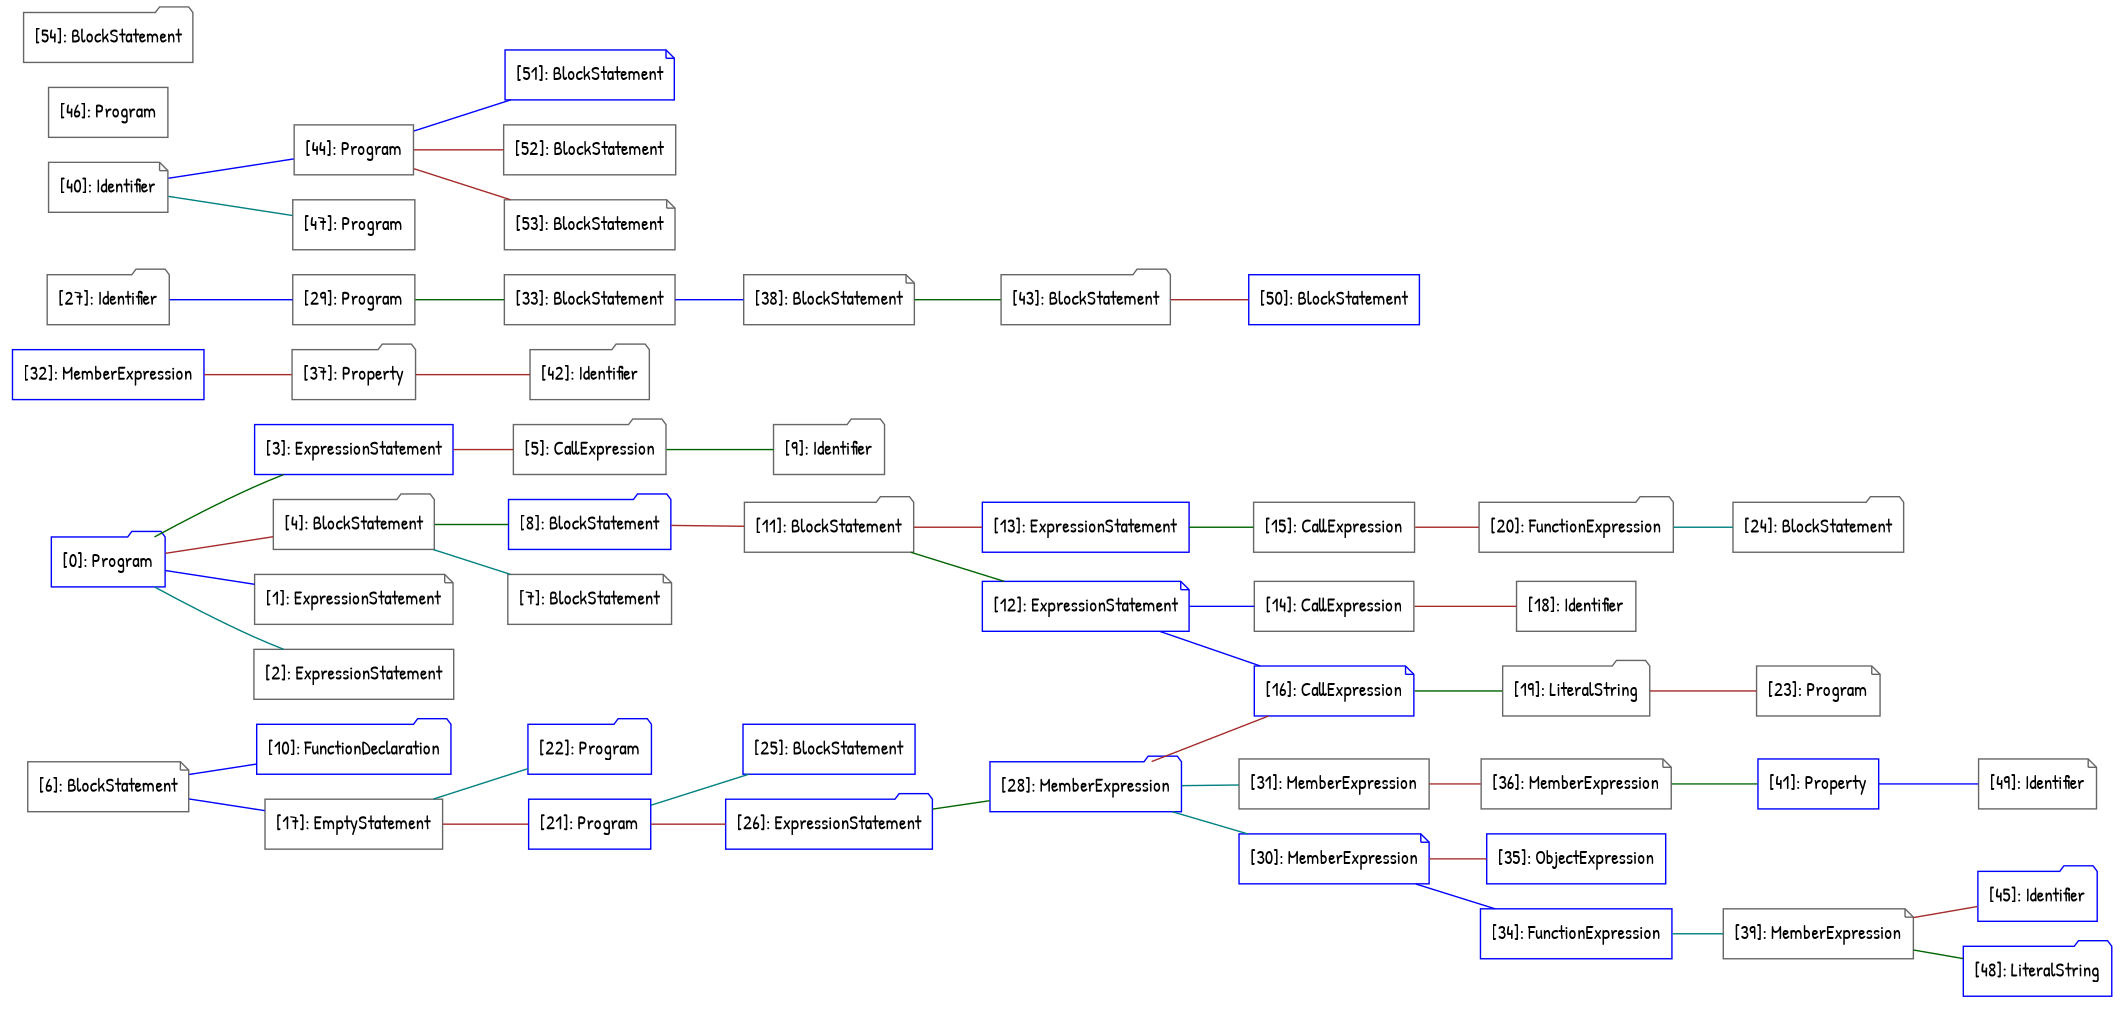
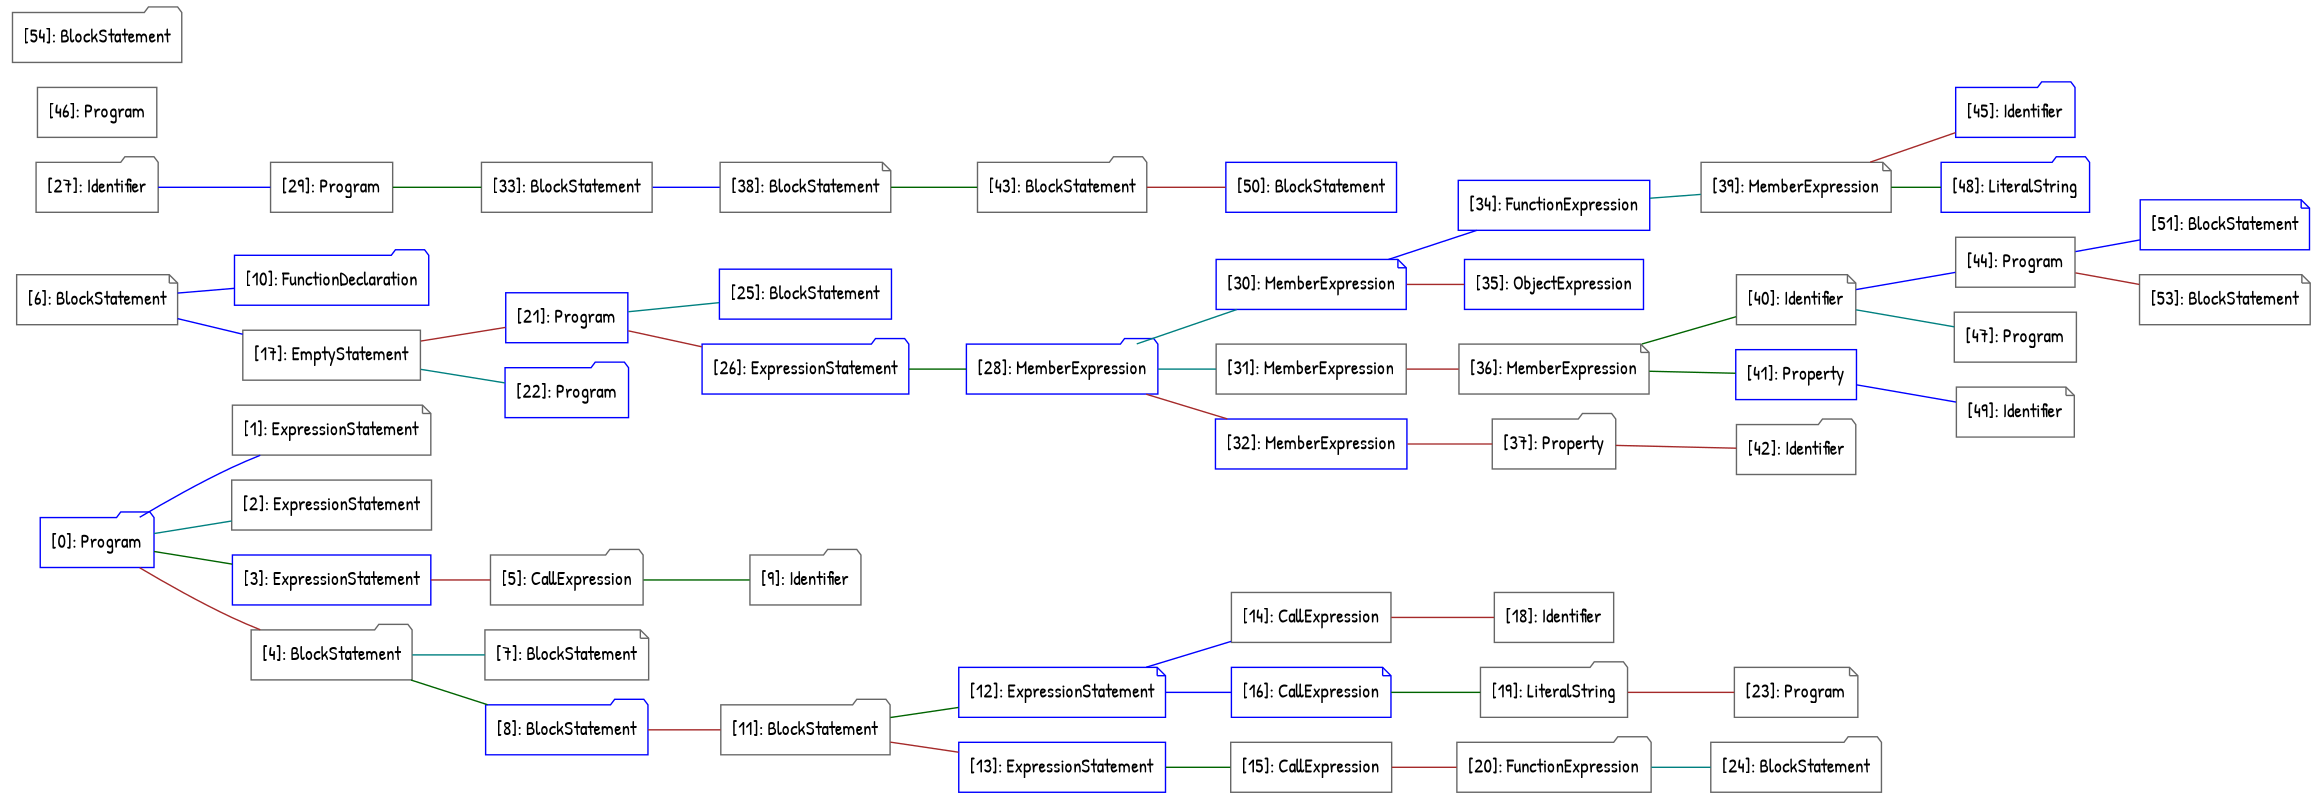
node "[52]: BlockStatement": removed
edge "[40]: Identifier" -- "[36]: MemberExpression": added
edge "[16]: CallExpression" -- "[28]: MemberExpression": now "[32]: MemberExpression" -- "[28]: MemberExpression"
